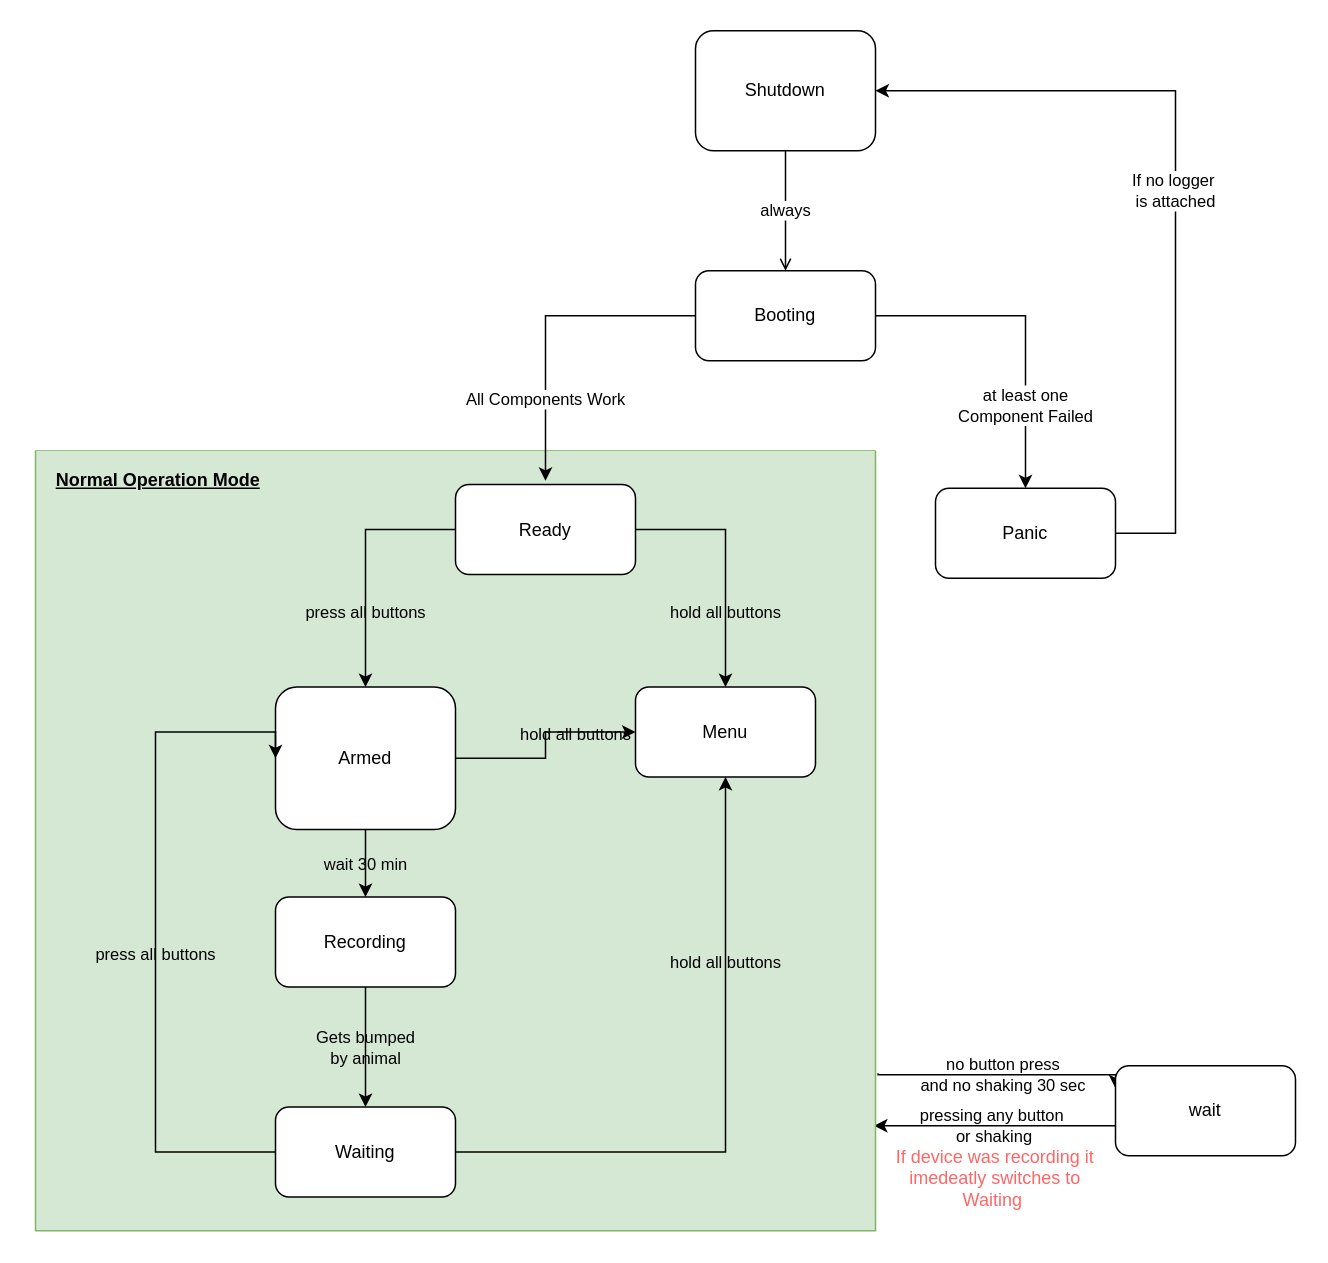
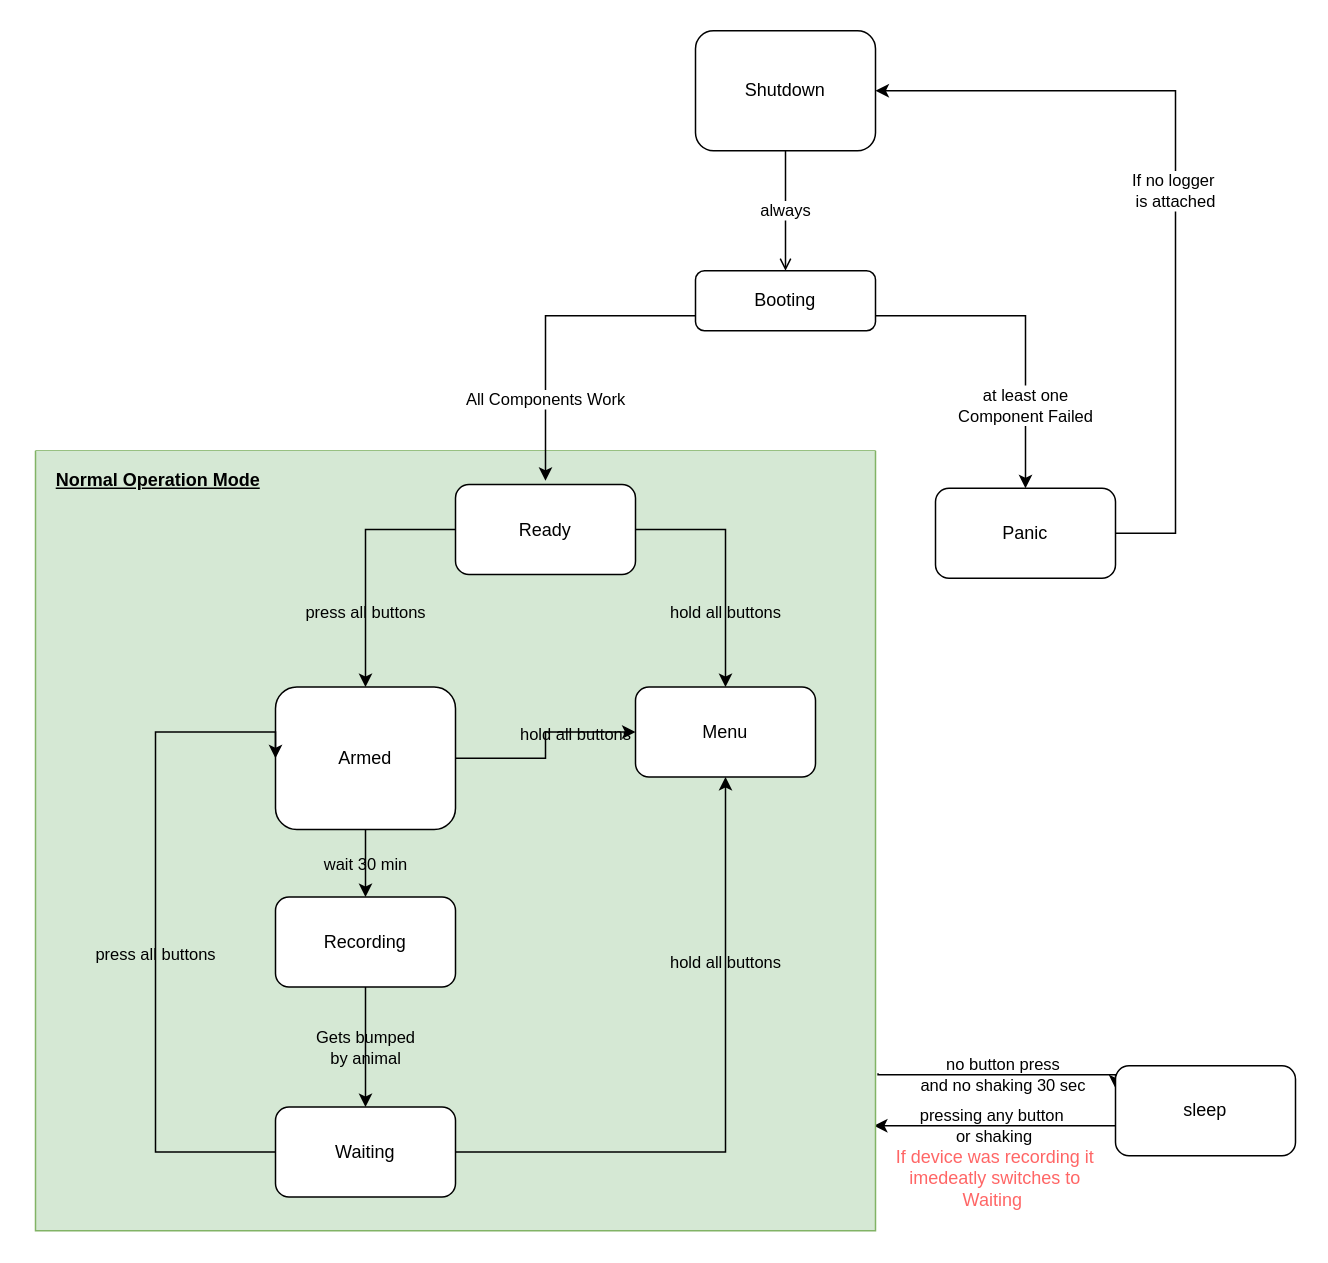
node "Booting": size 180x90 -> 180x60
node "wait": label "wait" -> "sleep"
